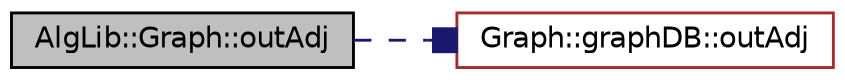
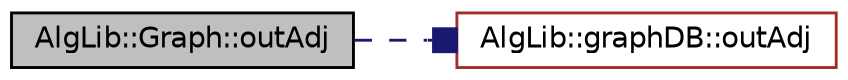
node "Graph::graphDB::outAdj": label "Graph::graphDB::outAdj" -> "AlgLib::graphDB::outAdj"
